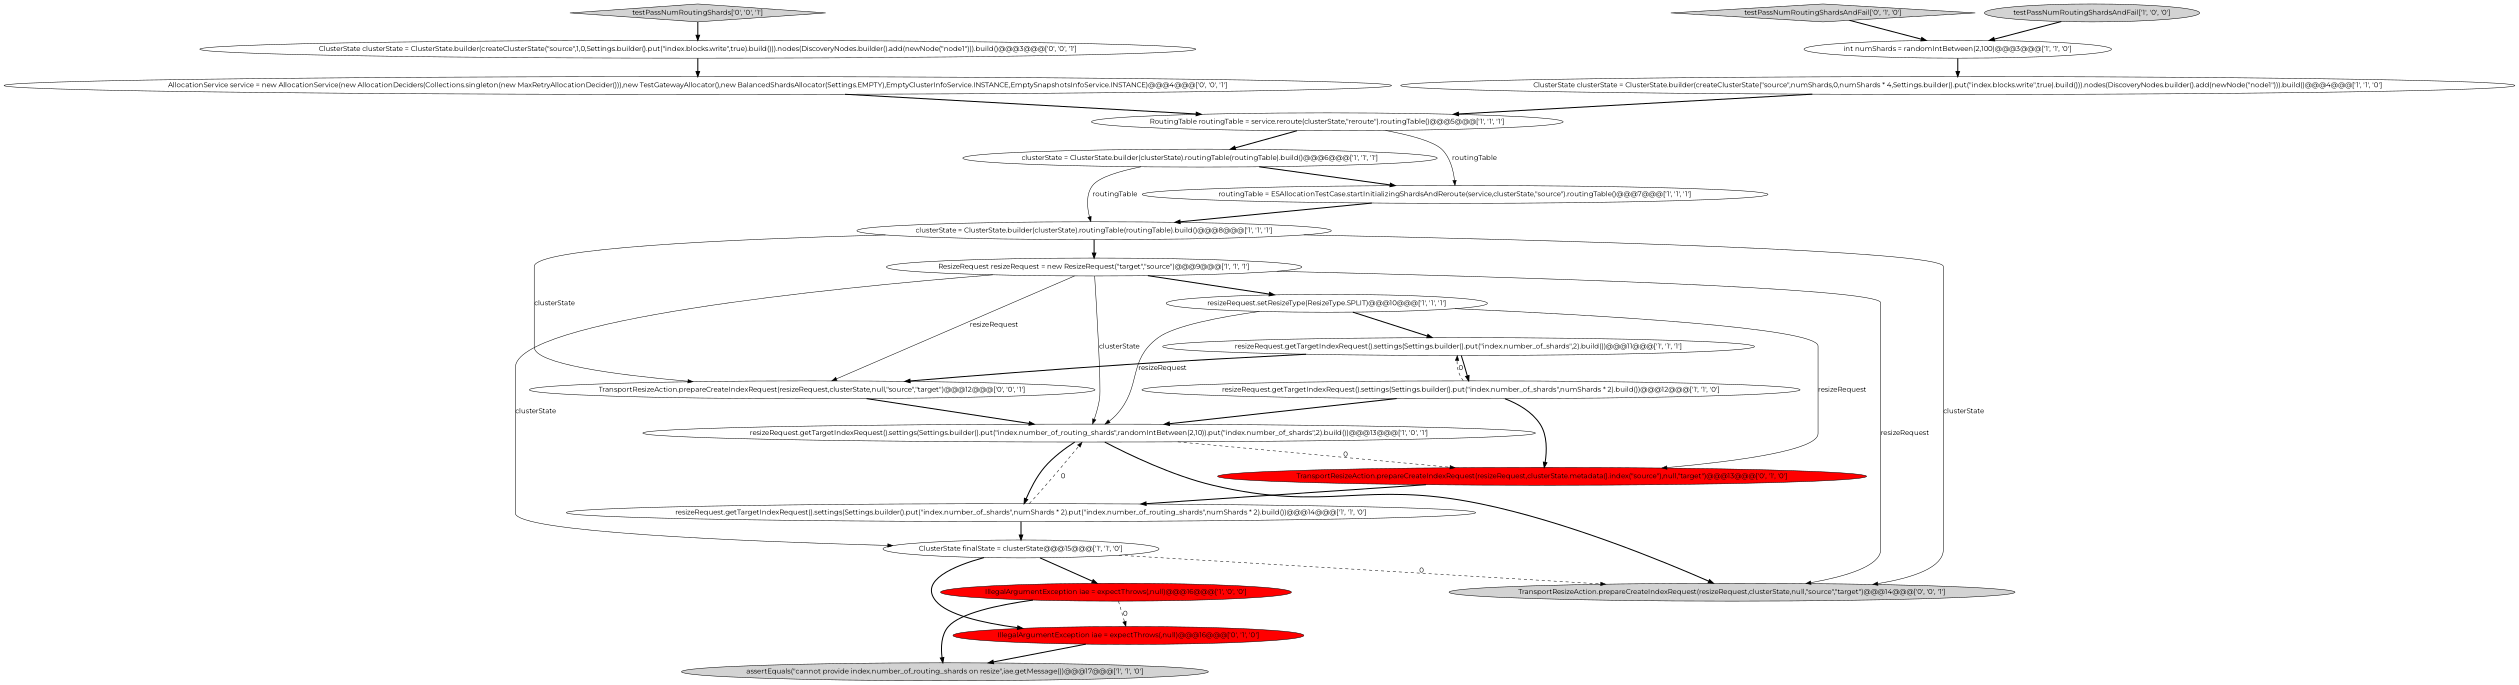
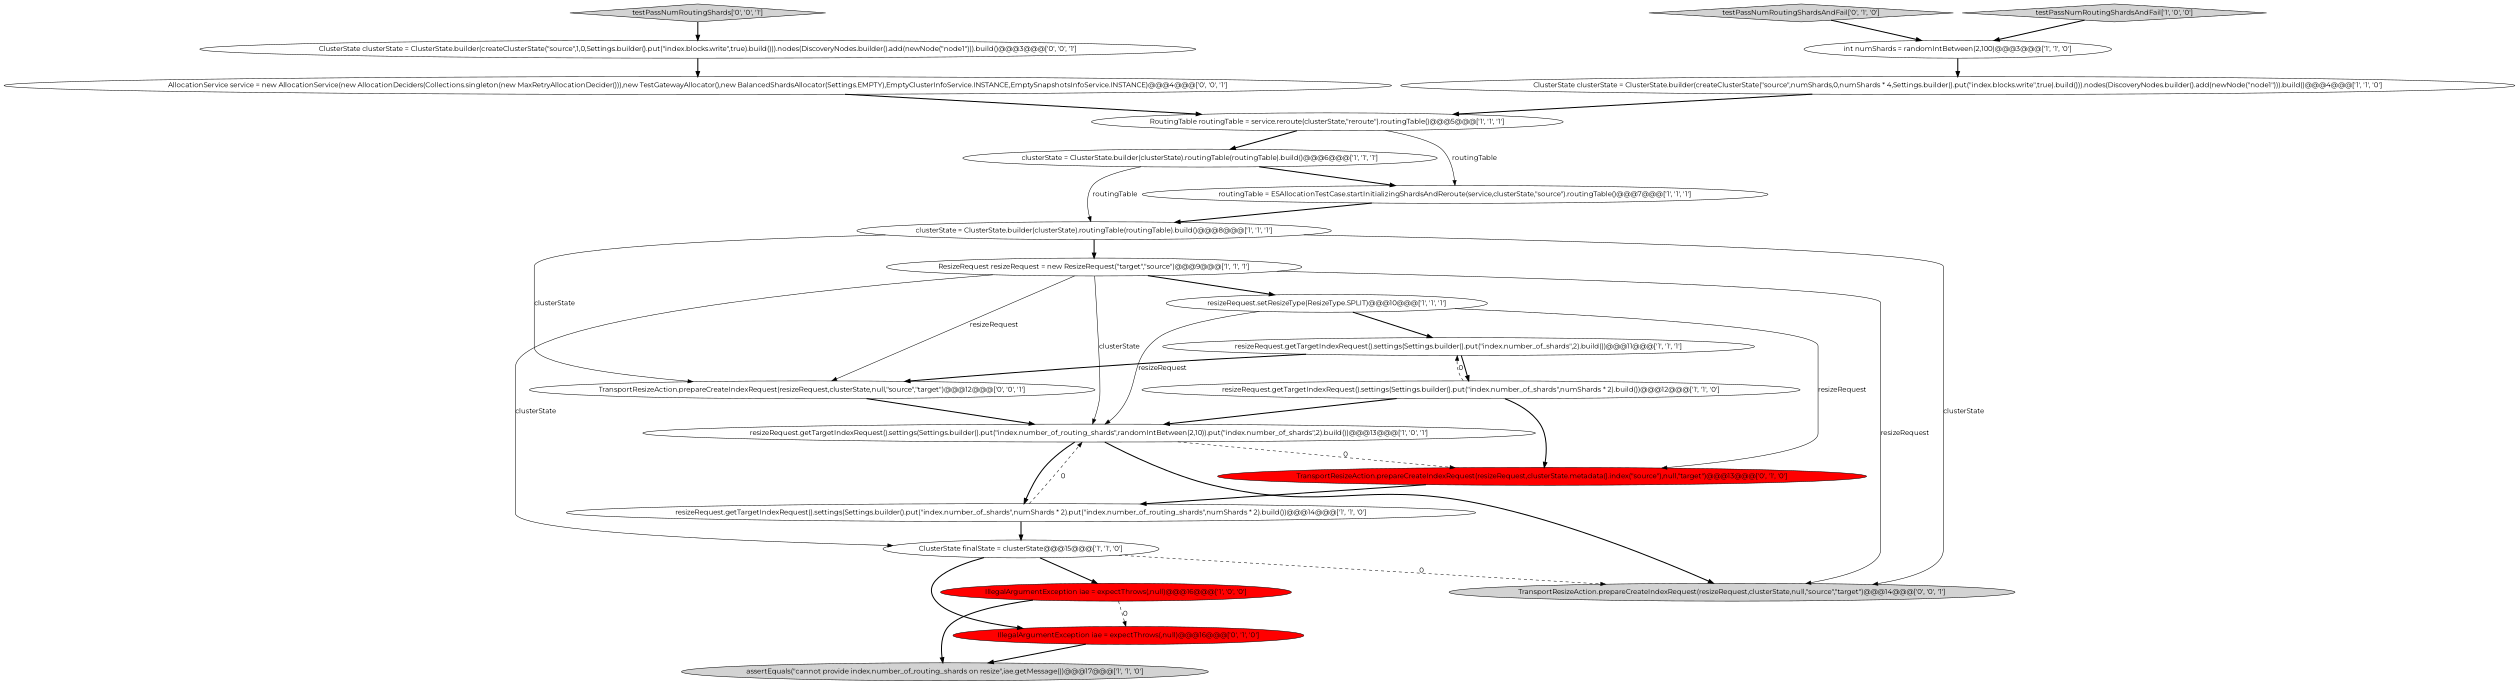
node "testPassNumRoutingShardsAndFail['1', '0', '0']": shape ellipse -> diamond
